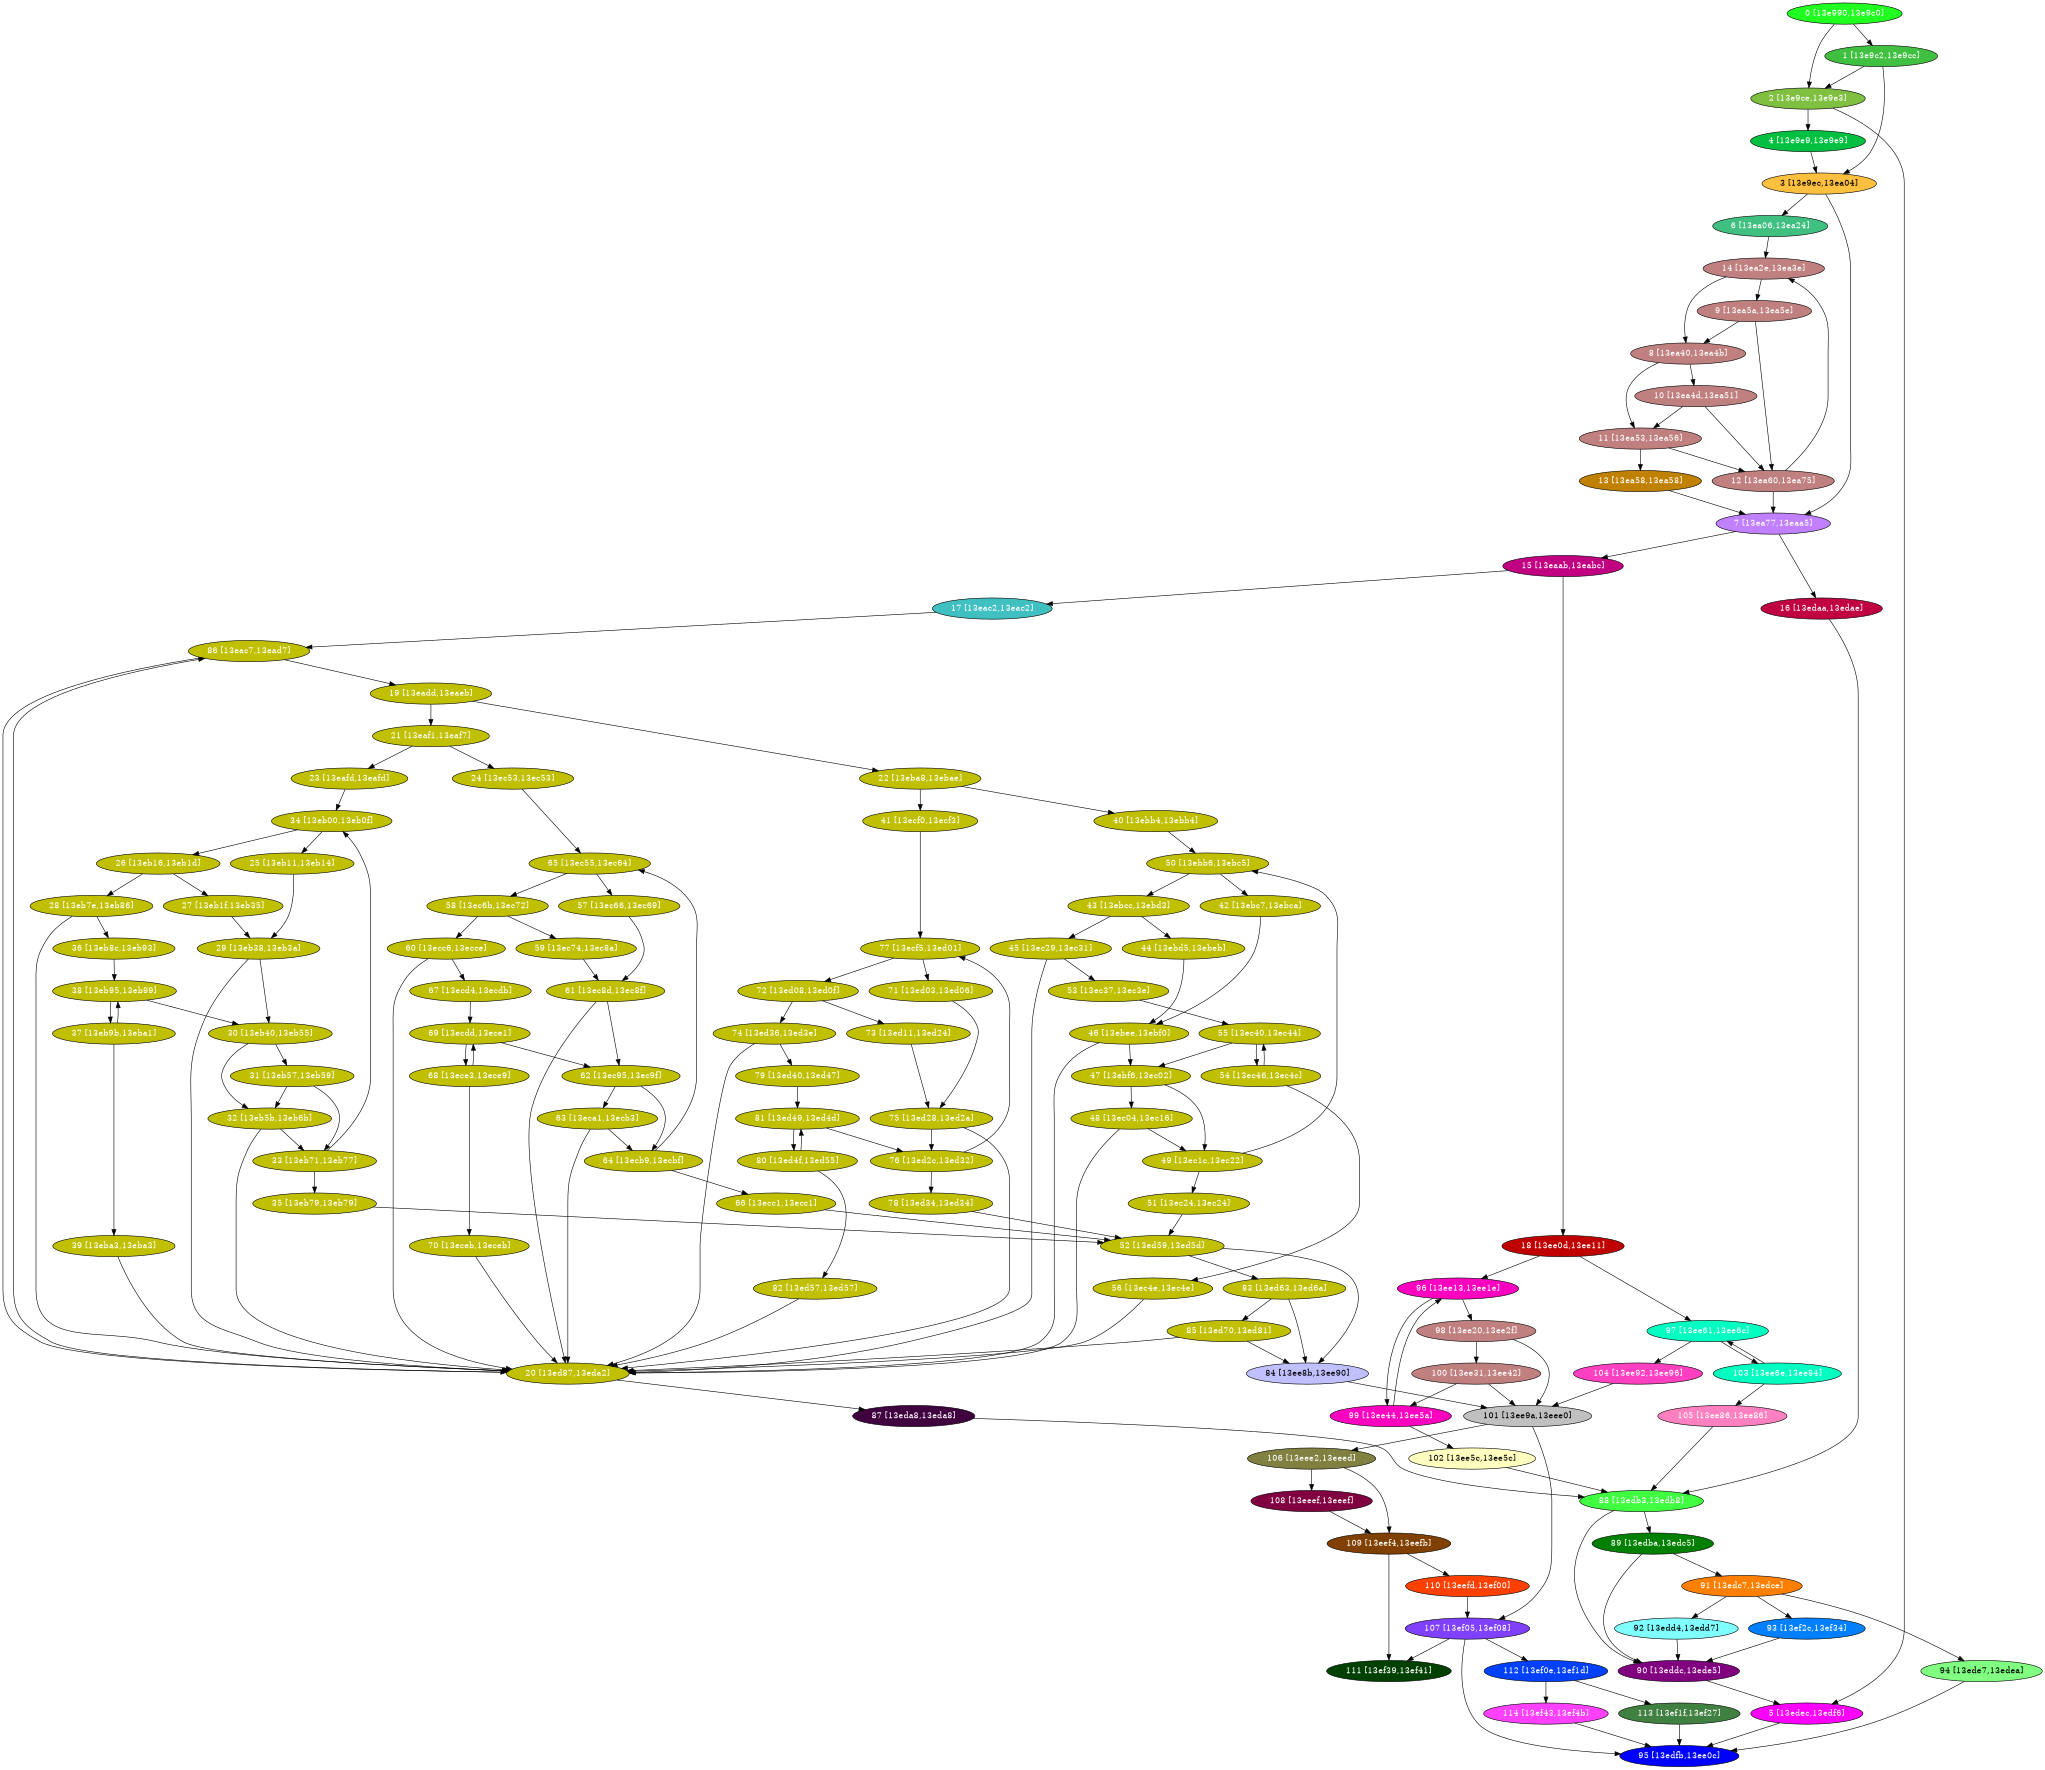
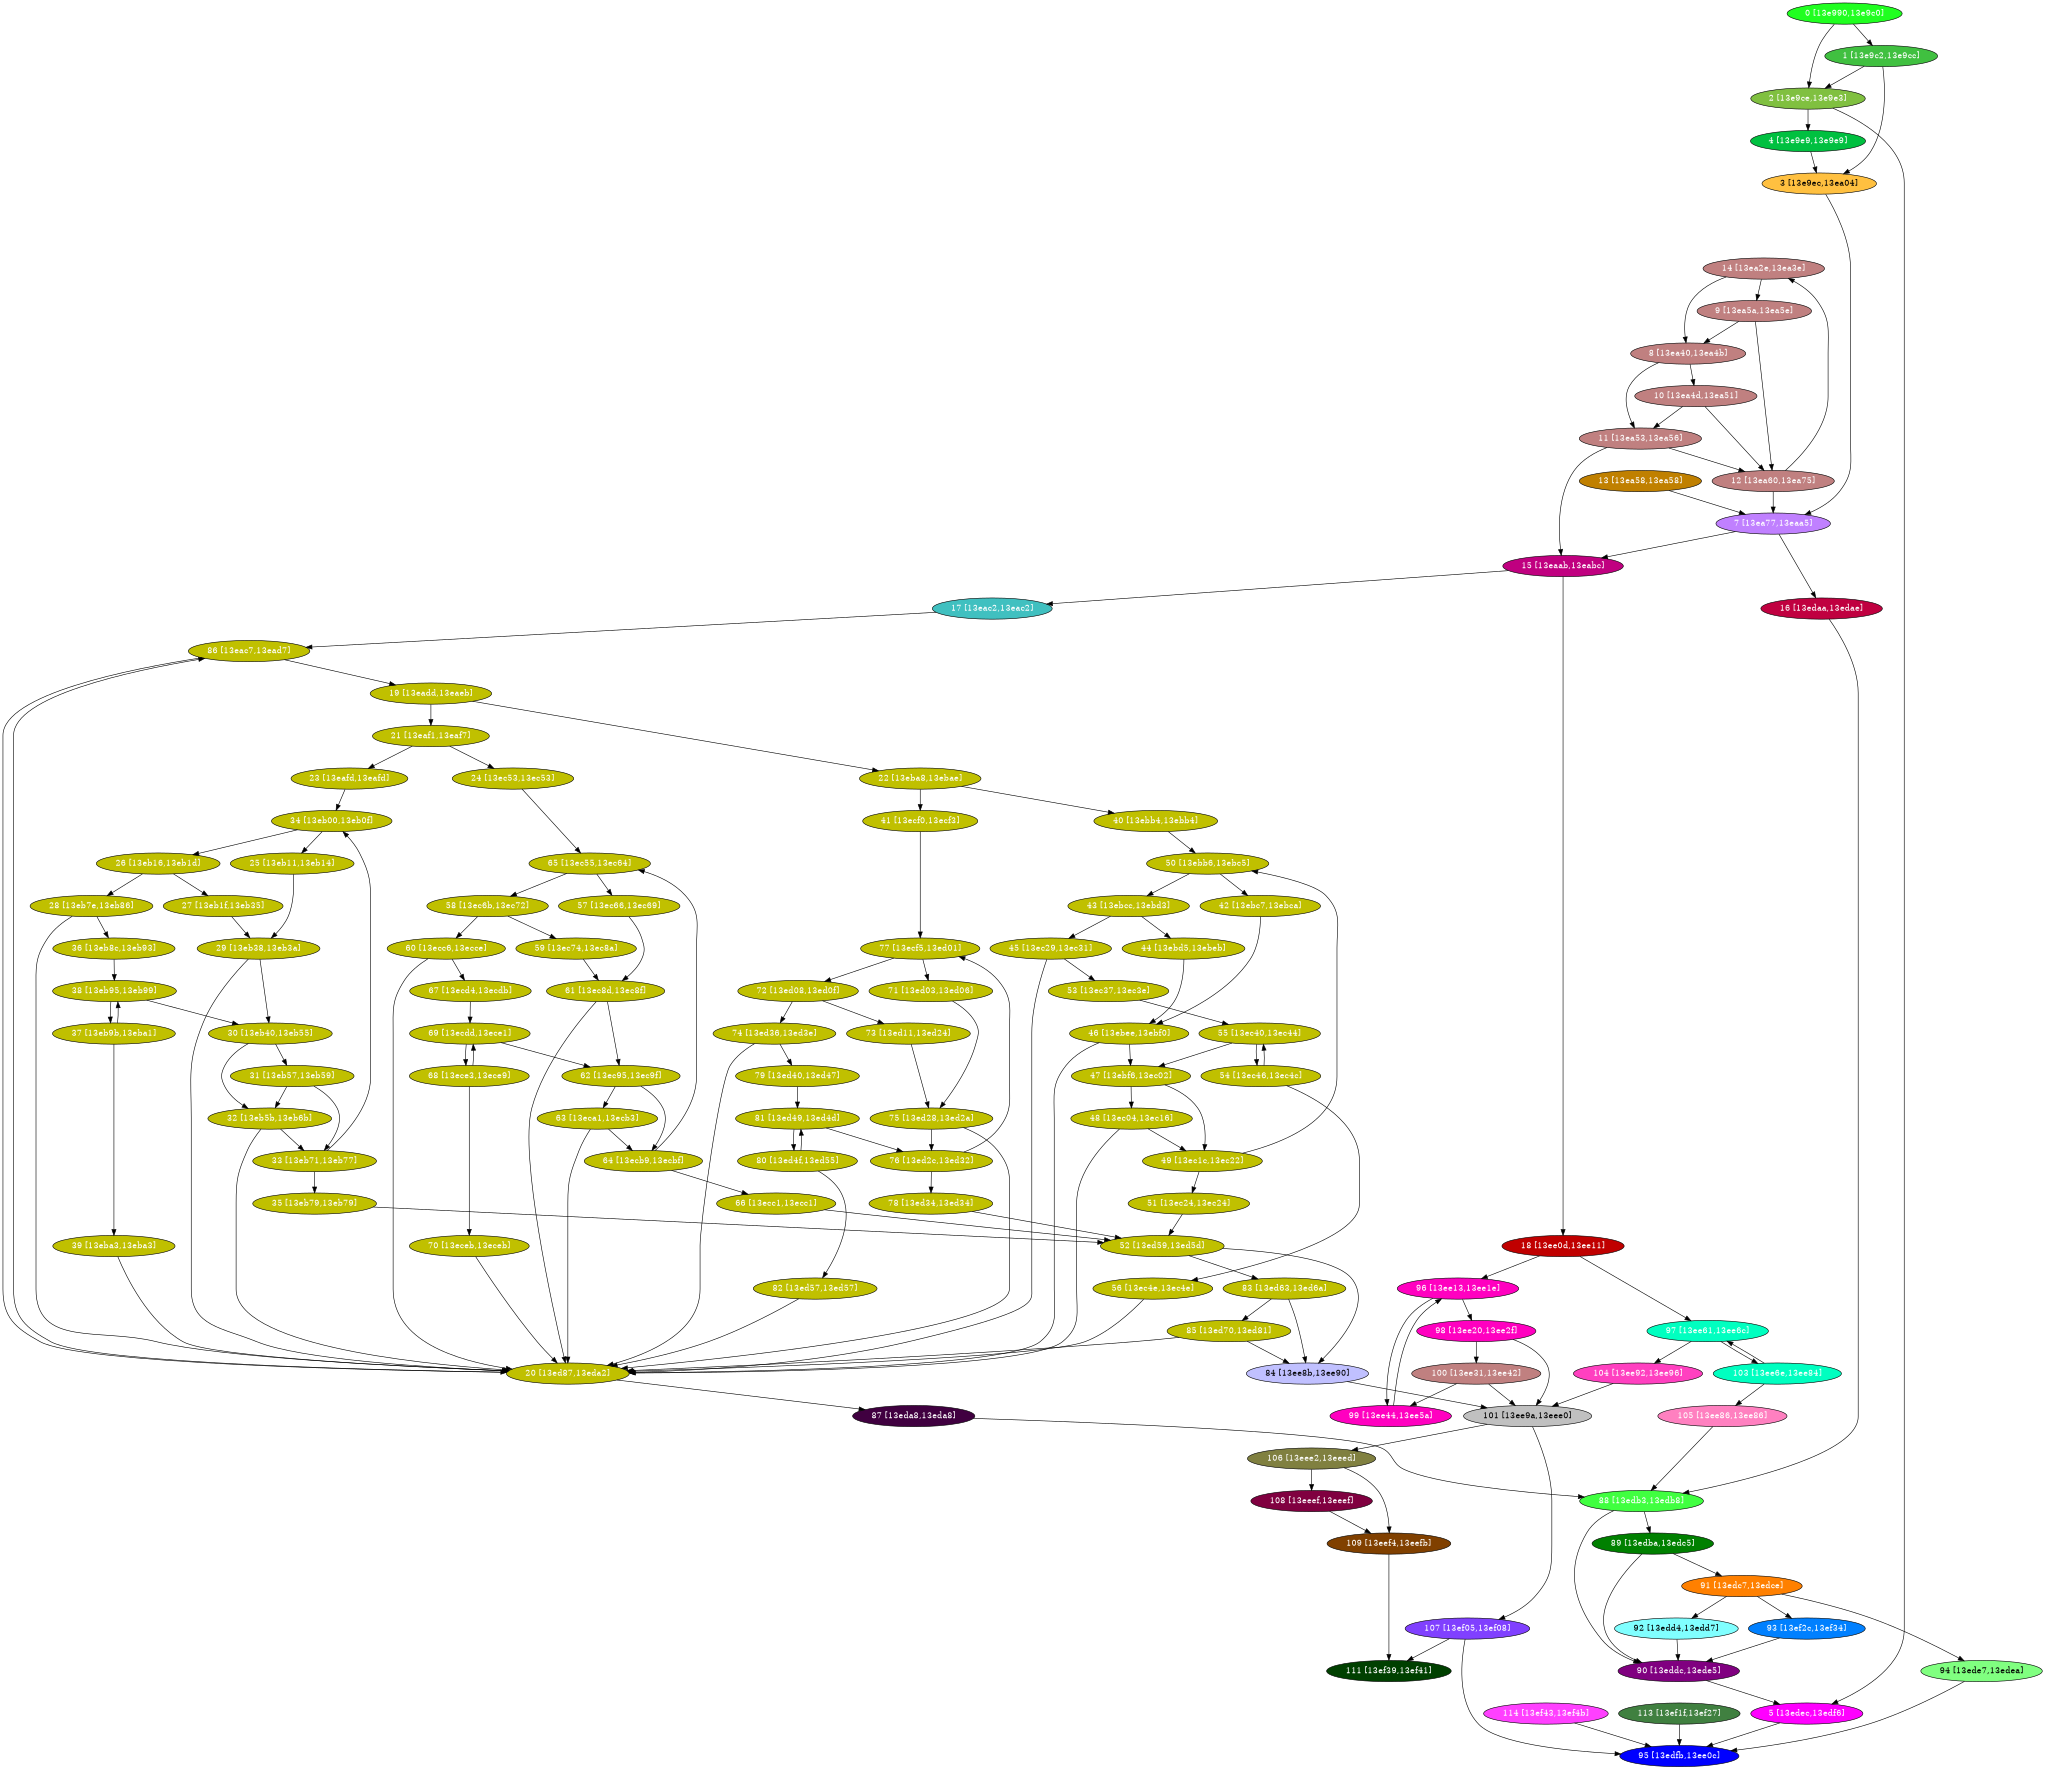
node "6 [13ea06,13ea24]": removed
edge "11 [13ea53,13ea56]" -> "13 [13ea58,13ea58]": now "11 [13ea53,13ea56]" -> "15 [13eaab,13eabc]"
node "98 [13ee20,13ee2f]": fillcolor #c08080 -> #ff00c0
node "102 [13ee5c,13ee5c]": removed
node "110 [13eefd,13ef00]": removed
node "112 [13ef0e,13ef1d]": removed
